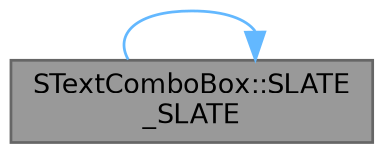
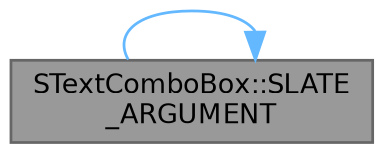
node "STextComboBox::SLATE _SLATE": label "STextComboBox::SLATE _SLATE" -> "STextComboBox::SLATE _ARGUMENT"
